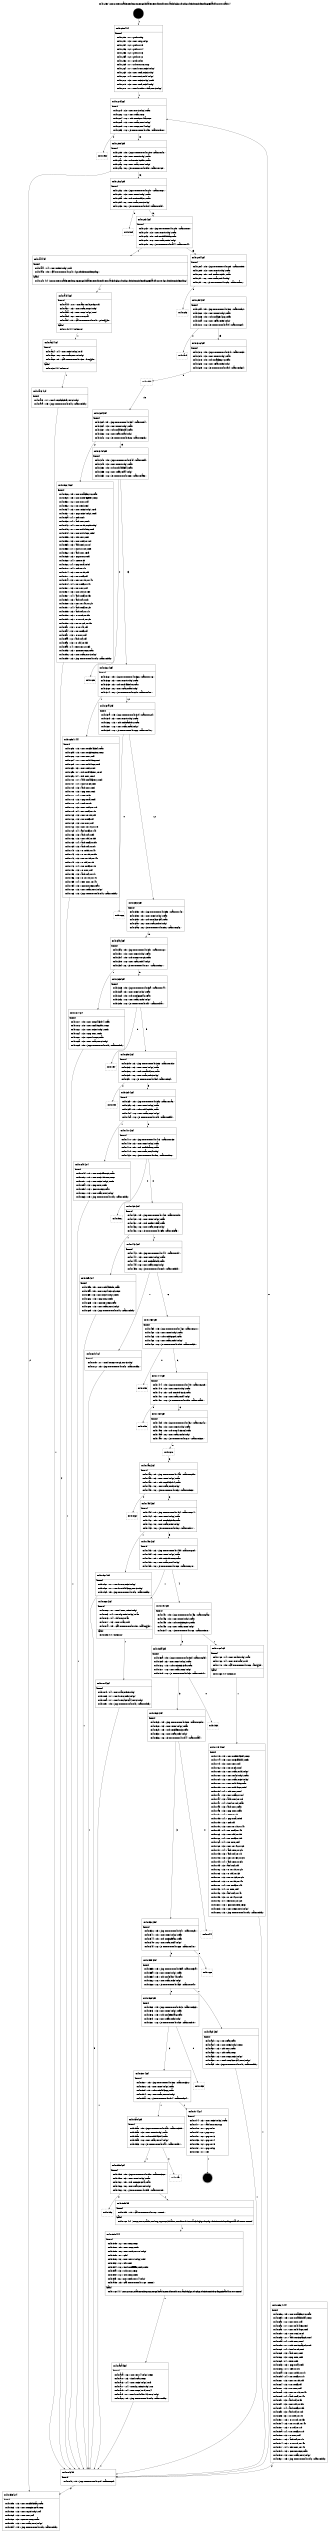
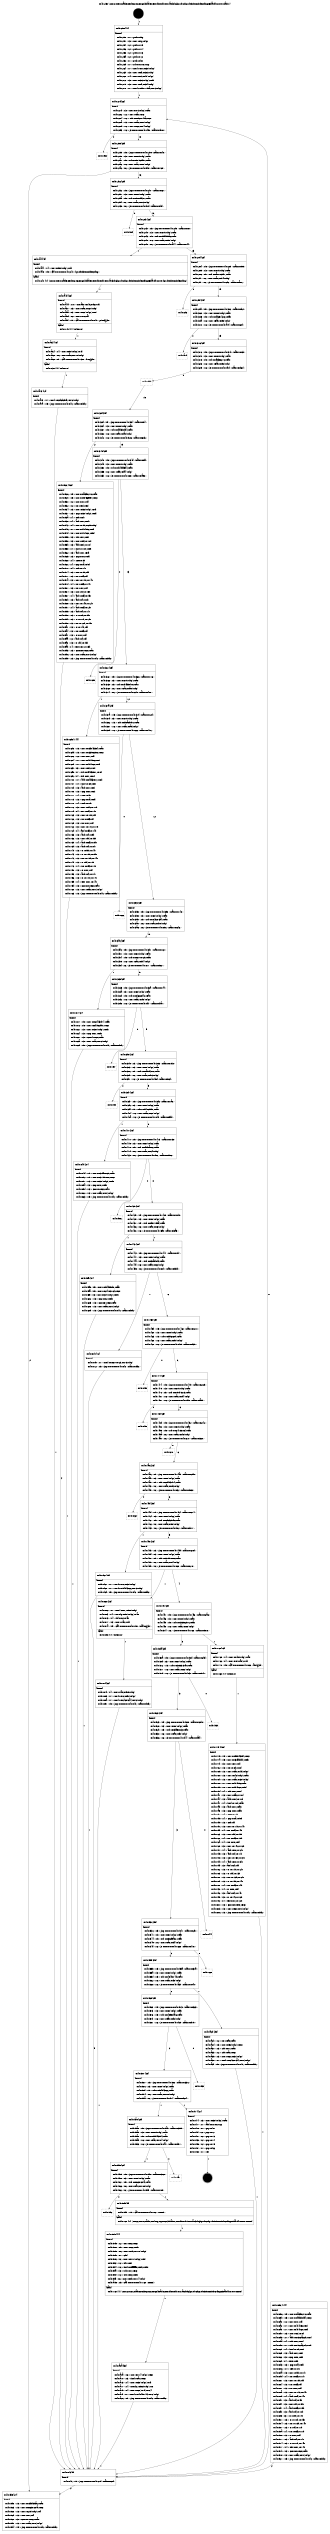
edge "0x4012e4 [25]" -> "0x4012fd [25]": added, label "15"
edge "0x401610" -> "0x4014a6 [25]": now "0x40148d [25]" -> "0x4014a6 [25]"
